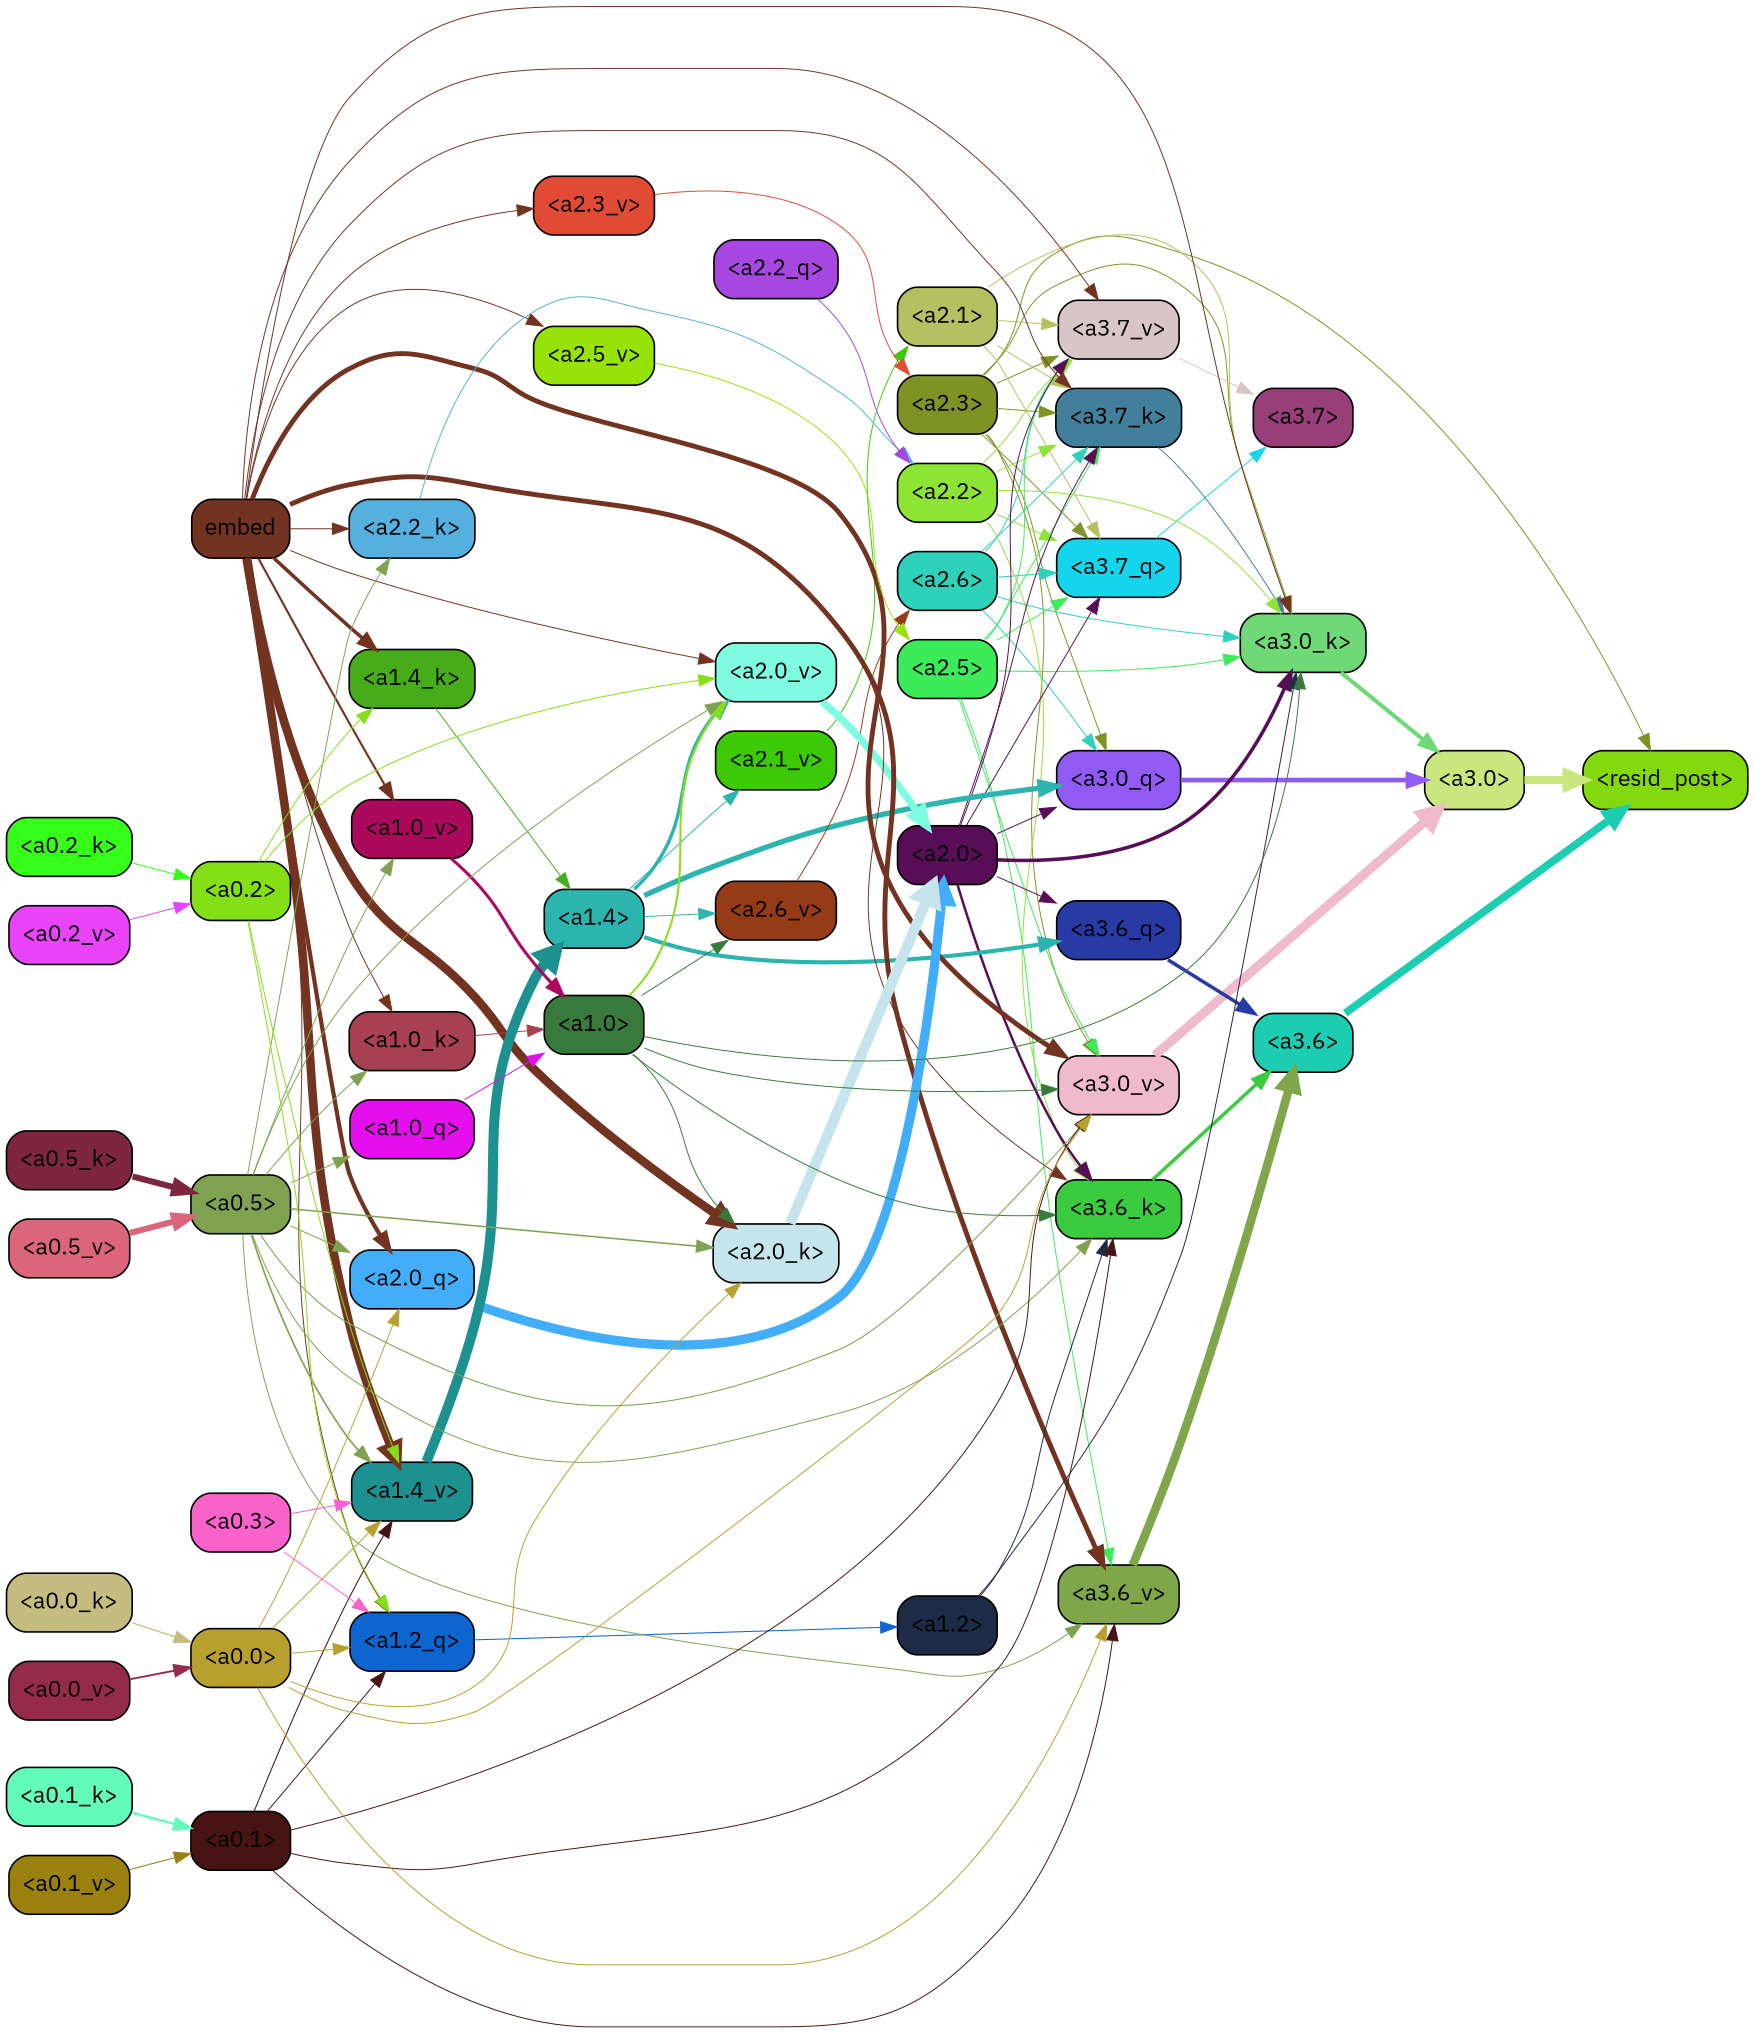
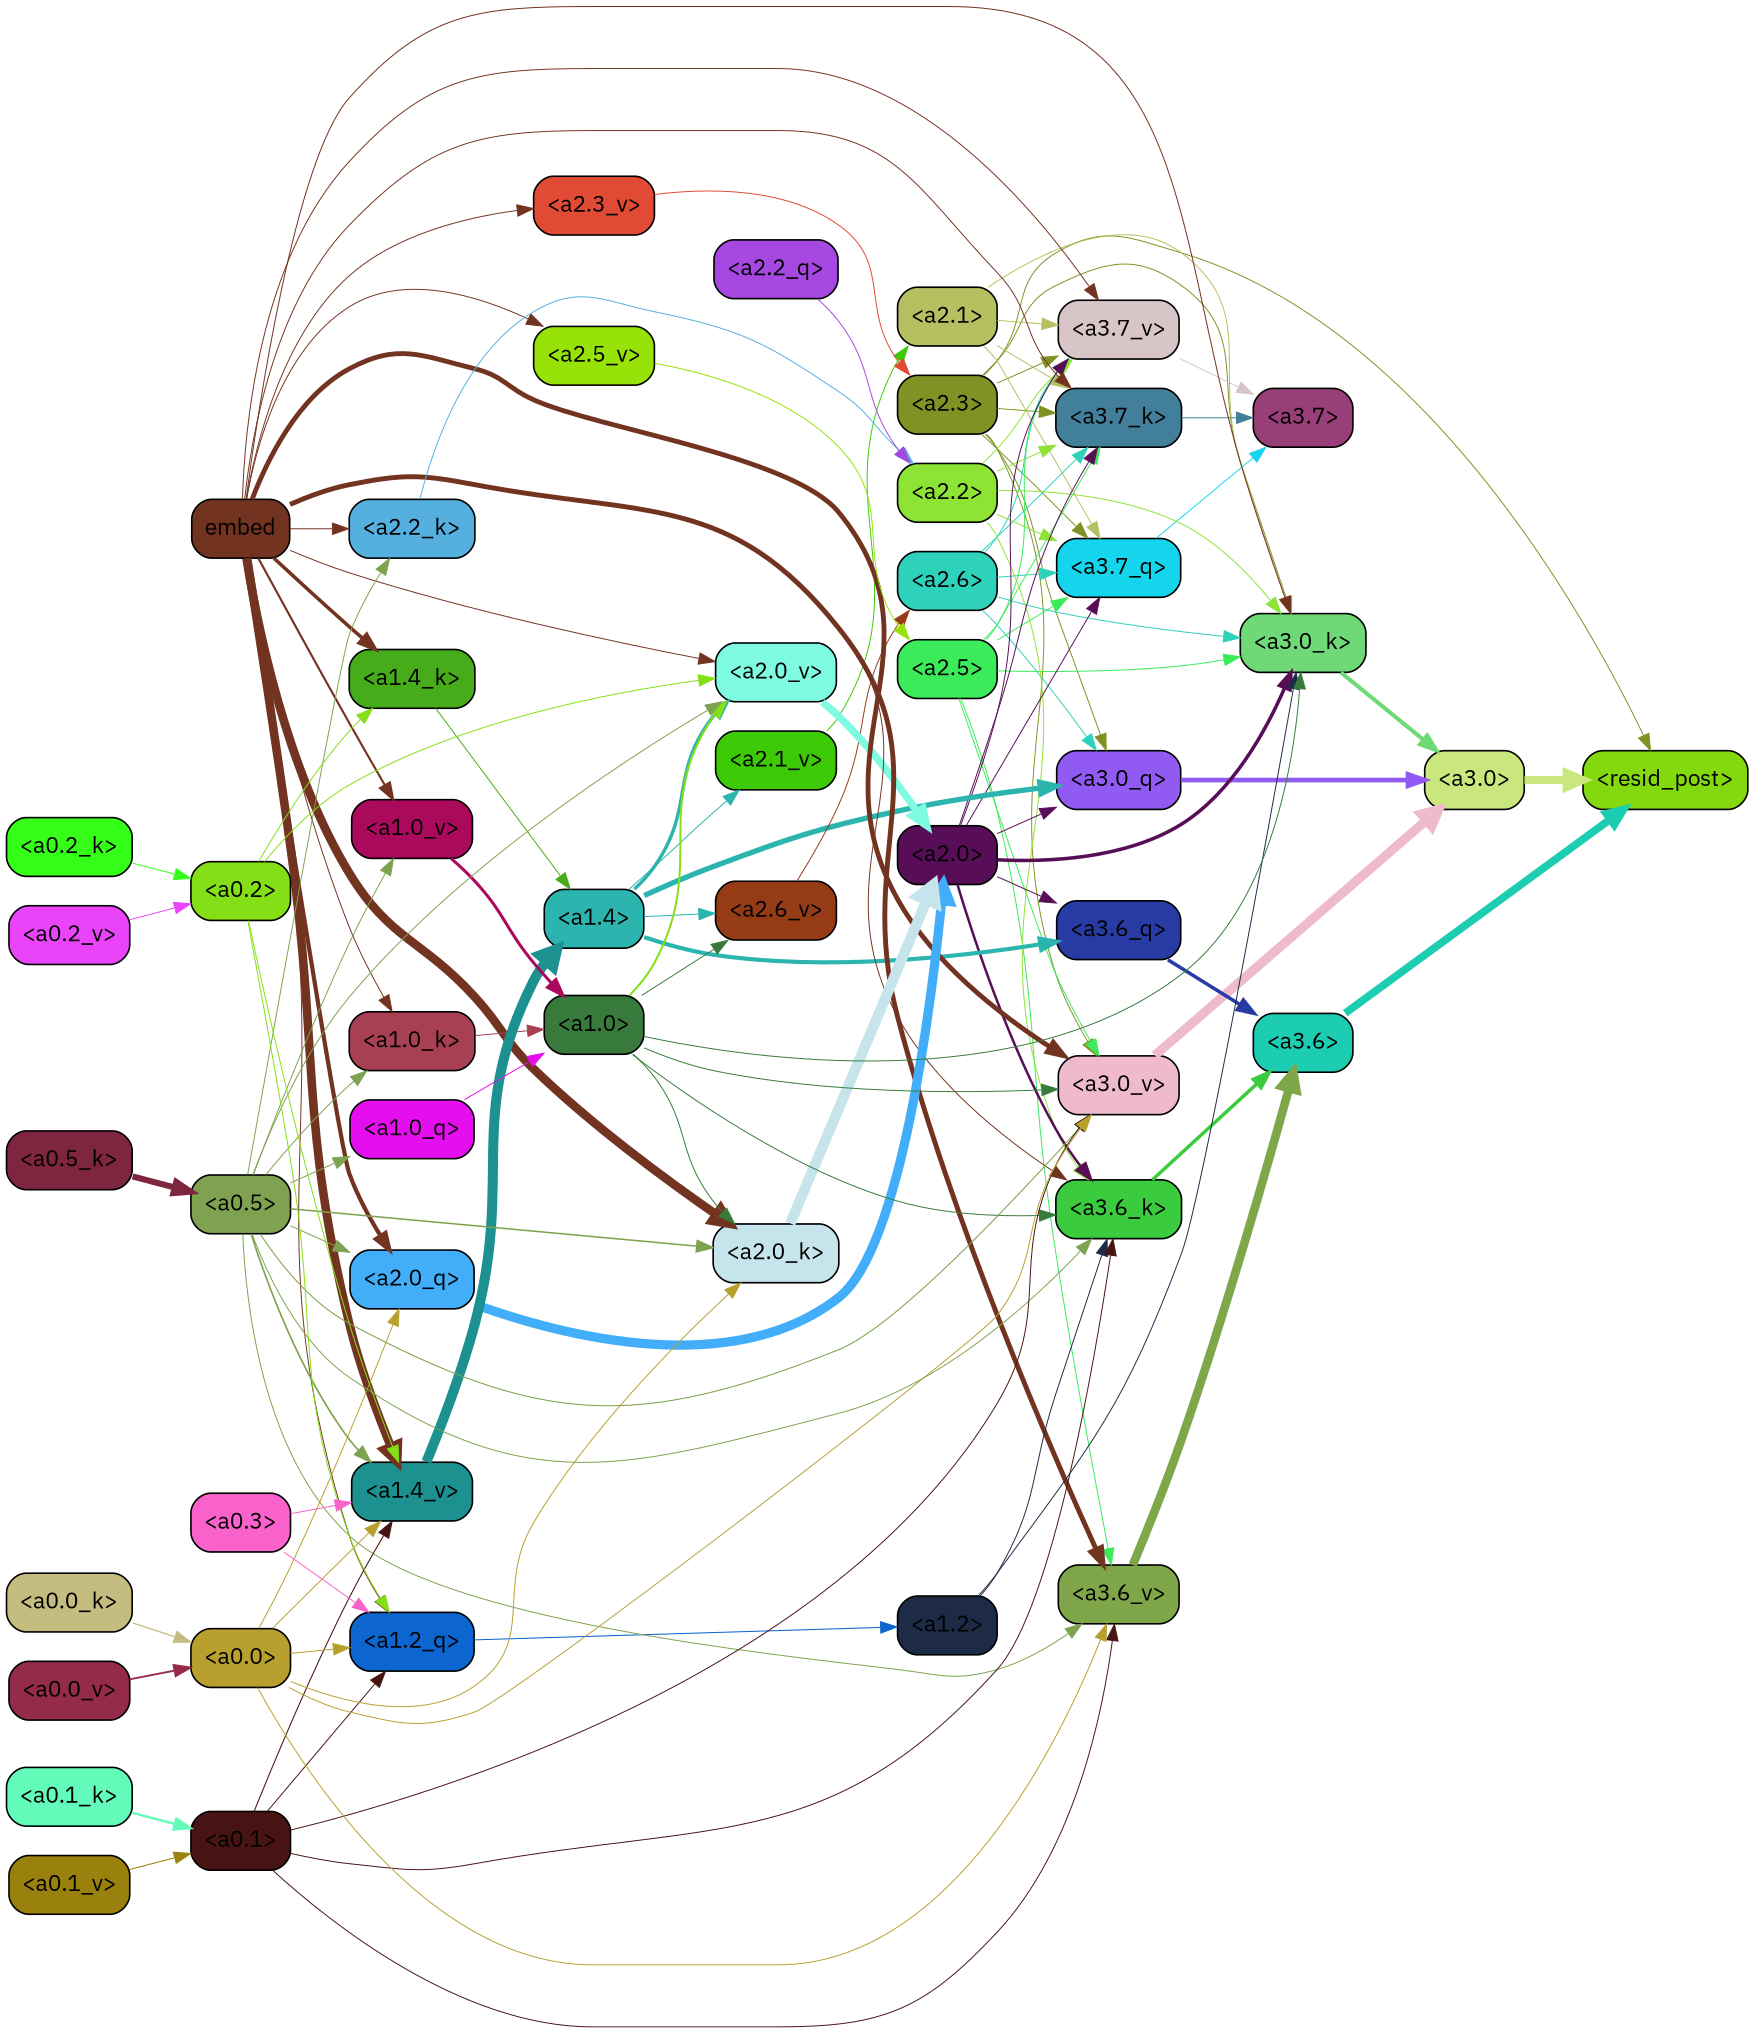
edge "<a3.7_k>" -> "<a3.0_k>": now "<a3.7_k>" -> "<a3.7>"
node "<a0.5_v>": removed
